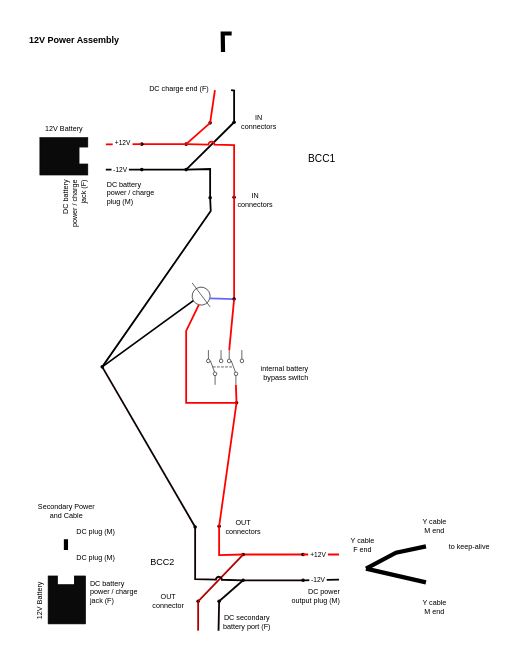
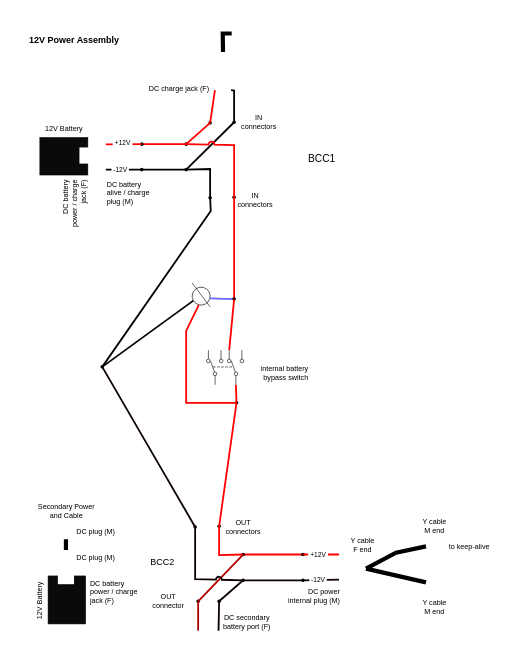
node "DC charge end (F)": label "DC charge end (F)" -> "DC charge jack (F)"
node "DC battery power / charge plug (M)": label "DC battery power / charge plug (M)" -> "DC battery alive / charge plug (M)"
node "DC power output plug (M)": label "DC power output plug (M)" -> "DC power internal plug (M)"
